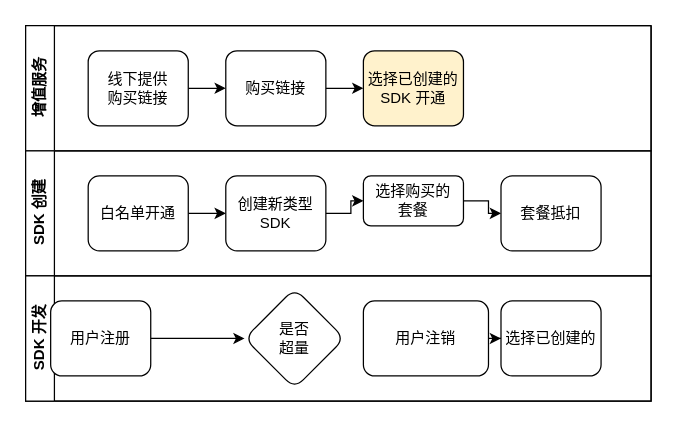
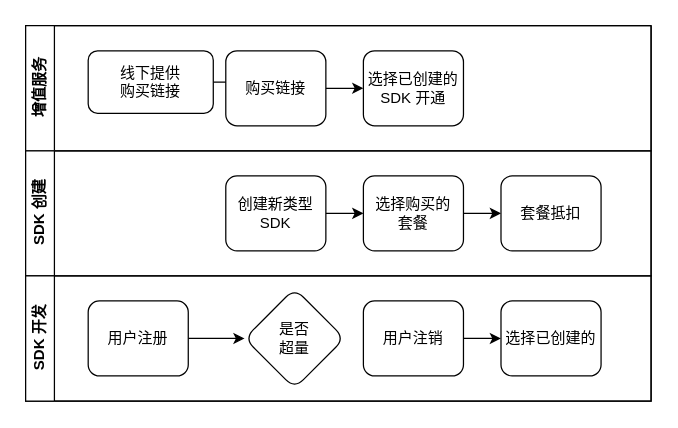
node "线下提供 购买链接": size 100x75 -> 125x63
node "选择已创建的 SDK 开通": fillcolor #fff2cc -> #ffffff
node "选择购买的 套餐": size 100x50 -> 100x75
node "白名单开通": removed
edge "白名单开通" -> "创建新类型 SDK": removed
node "用户注册": moved (101, 338) -> (138, 338)
node "用户注销": size 125x75 -> 100x75
